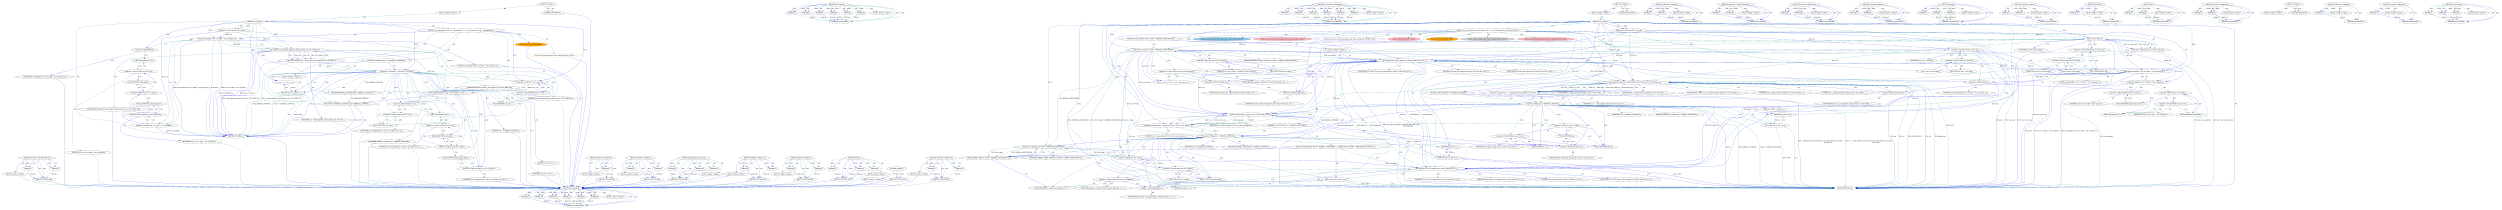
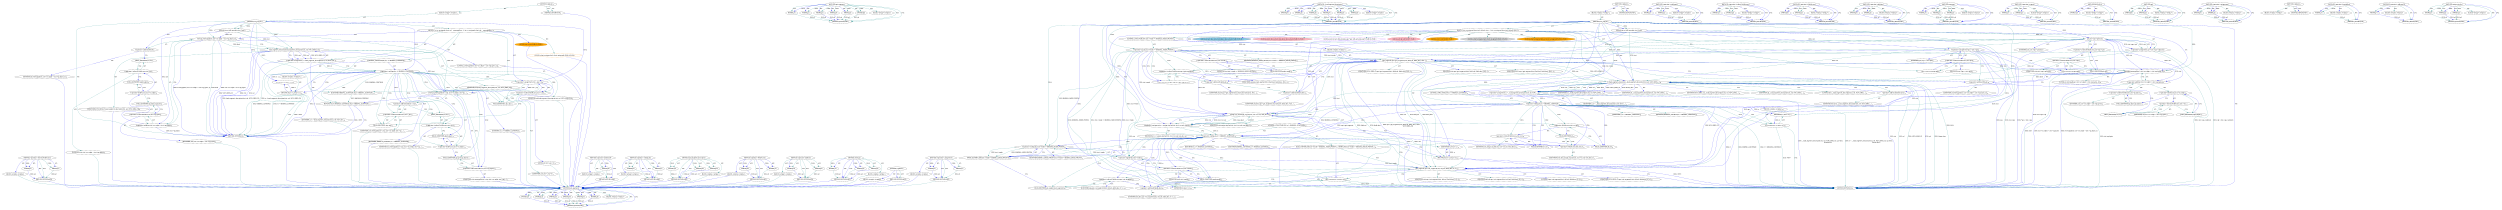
node "<(LOCAL,short unsigned old_sel: short unsigned)<SUB>4</SUB>>": fillcolor lightpink -> orange
